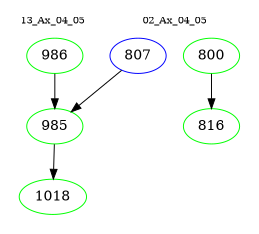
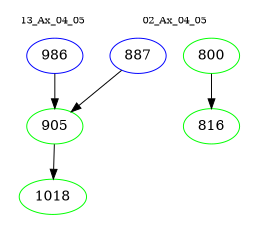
node "986": color green -> blue
node "807": label "807" -> "887"
node "985": label "985" -> "905"
